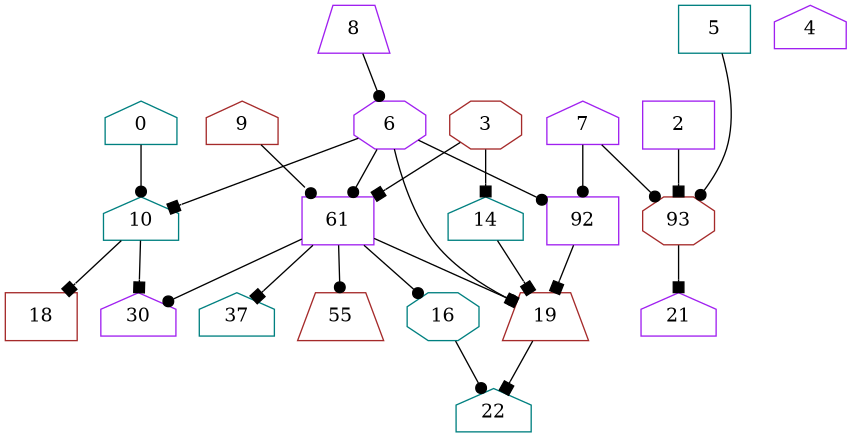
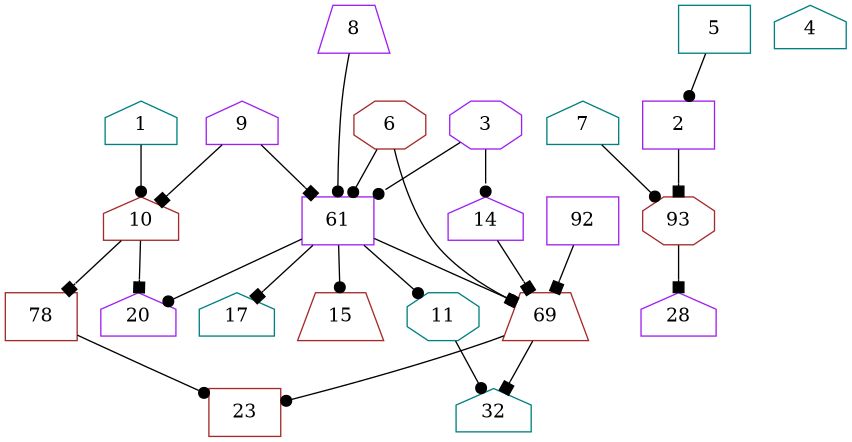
node "4": color purple -> teal
edge "8" -> "6": now "8" -> "61"
node "0": label "0" -> "1"
node "9": color brown -> purple
node "6": color purple -> brown
node "3": color brown -> purple
node "7": color purple -> teal
edge "5" -> "93": now "5" -> "2"
edge "9" -> "61": arrowhead dot -> box
edge "3" -> "14": arrowhead box -> dot
edge "3" -> "61": arrowhead box -> dot
edge "7" -> "92": removed
edge "6" -> "92": removed
edge "6" -> "10": now "9" -> "10"
node "10": color teal -> brown
node "14": color teal -> purple
node "18": label "18" -> "78"
node "30": label "30" -> "20"
node "37": label "37" -> "17"
node "55": label "55" -> "15"
node "16": label "16" -> "11"
node "19": label "19" -> "69"
node "21": label "21" -> "28"
node "23": added
node "22": label "22" -> "32"
